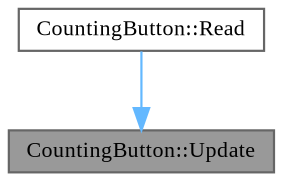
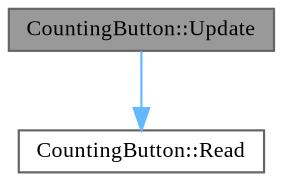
edge "CountingButton::Read" -> "CountingButton::Update": reversed
